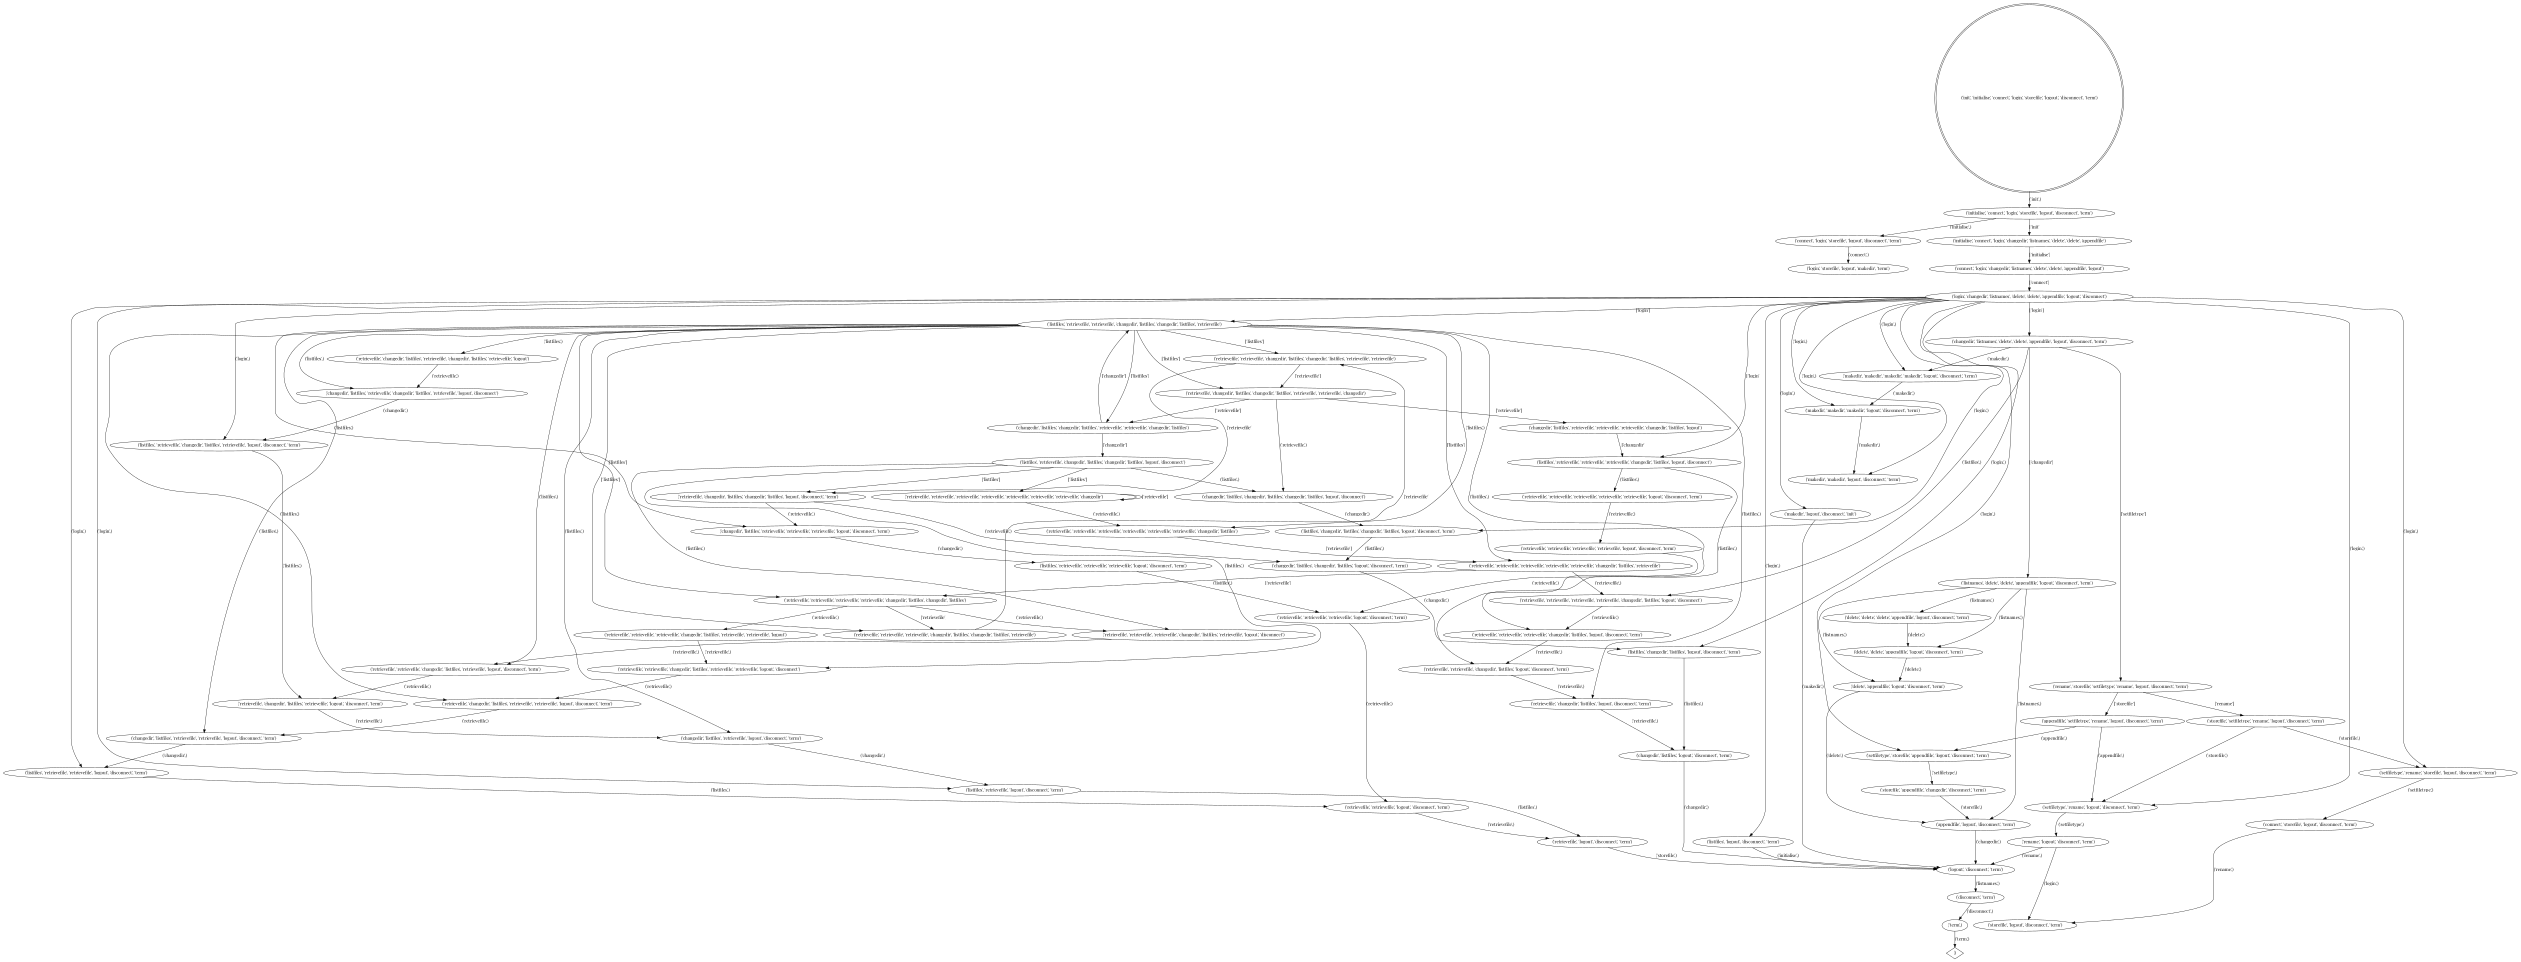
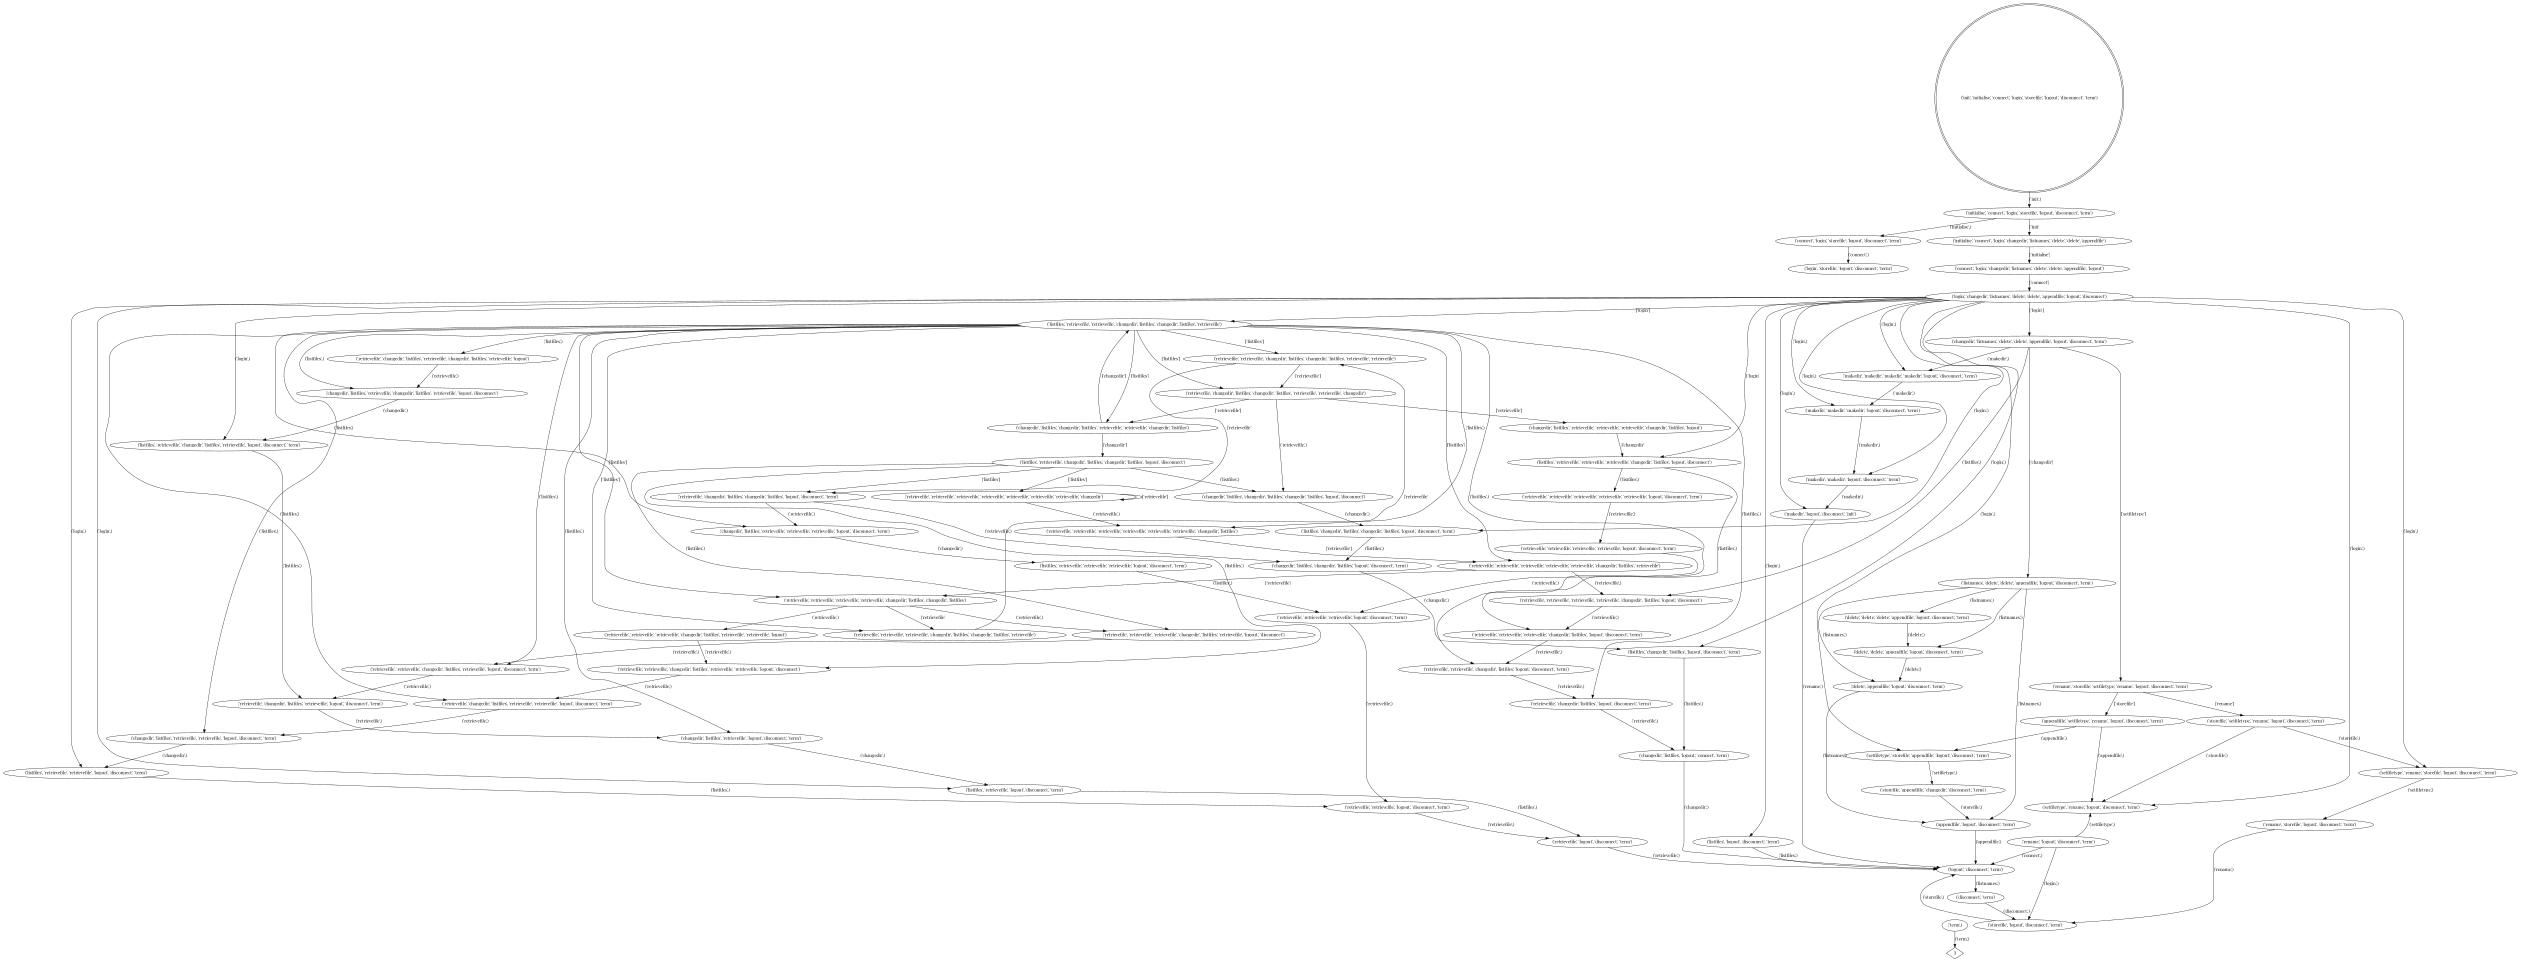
node "('login', 'storefile', 'logout', 'makedir', 'term')": label "('login', 'storefile', 'logout', 'makedir', 'term')" -> "('login', 'storefile', 'logout', 'disconnect', 'term')"
edge "('makedir', 'makedir', 'logout', 'disconnect', 'term')" -> "('makedir', 'logout', 'disconnect', 'init')": added, label "('makedir',)"
edge "('makedir', 'logout', 'disconnect', 'init')" -> "('logout', 'disconnect', 'term')": label "('makedir',)" -> "('rename',)"
node "('changedir', 'listfiles', 'logout', 'disconnect', 'term')": label "('changedir', 'listfiles', 'logout', 'disconnect', 'term')" -> "('changedir', 'listfiles', 'logout', 'connect', 'term')"
edge "('delete', 'appendfile', 'logout', 'disconnect', 'term')" -> "('appendfile', 'logout', 'disconnect', 'term')": label "('delete',)" -> "('listnames',)"
edge "('setfiletype', 'rename', 'logout', 'disconnect', 'term')" -> "('rename', 'logout', 'disconnect', 'term')": reversed
node "('connect', 'storefile', 'logout', 'disconnect', 'term')": label "('connect', 'storefile', 'logout', 'disconnect', 'term')" -> "('rename', 'storefile', 'logout', 'disconnect', 'term')"
edge "('appendfile', 'logout', 'disconnect', 'term')" -> "('logout', 'disconnect', 'term')": label "('changedir',)" -> "('appendfile',)"
edge "('retrievefile', 'logout', 'disconnect', 'term')" -> "('logout', 'disconnect', 'term')": label "('storefile',)" -> "('retrievefile',)"
edge "('listfiles', 'logout', 'disconnect', 'term')" -> "('logout', 'disconnect', 'term')": label "('initialise',)" -> "('listfiles',)"
edge "('rename', 'logout', 'disconnect', 'term')" -> "('logout', 'disconnect', 'term')": label "('rename',)" -> "('connect',)"
edge "('storefile', 'logout', 'disconnect', 'term')" -> "('logout', 'disconnect', 'term')": added, label "('storefile',)"
edge "('disconnect', 'term')" -> "('term',)": now "('disconnect', 'term')" -> "('storefile', 'logout', 'disconnect', 'term')"
